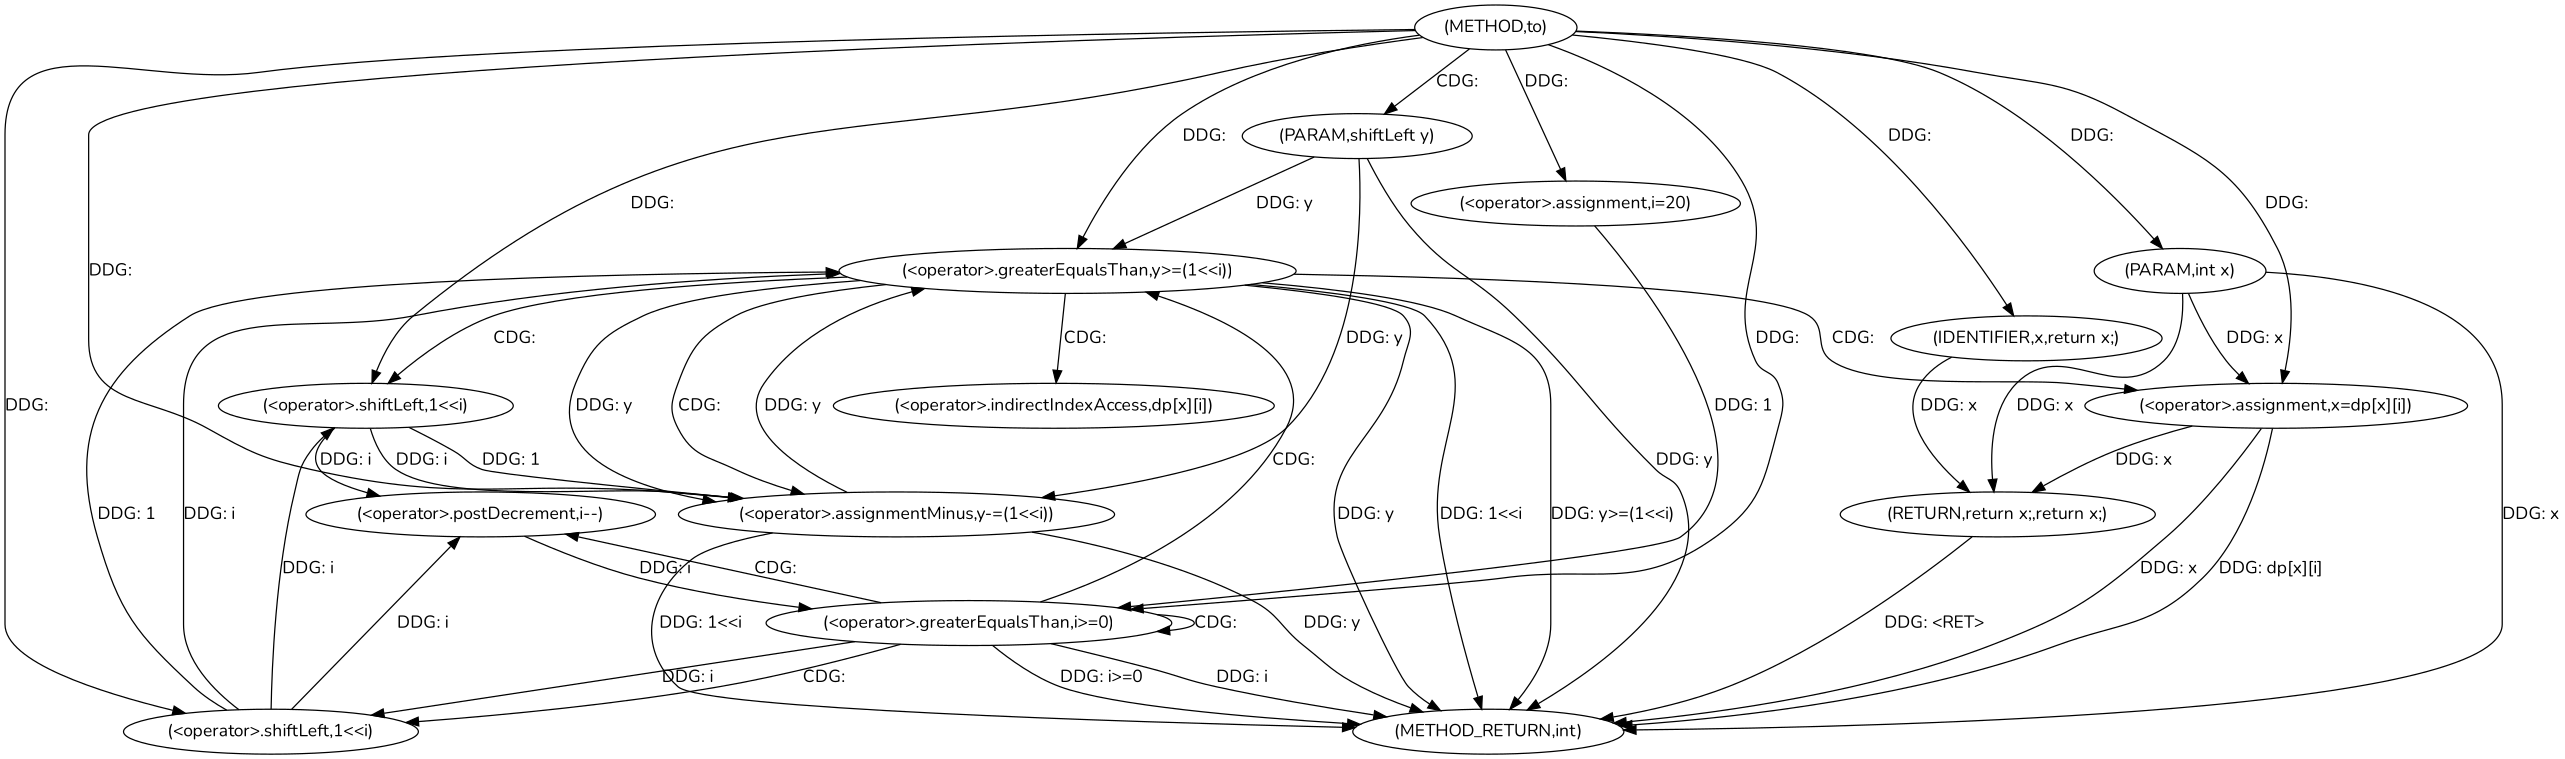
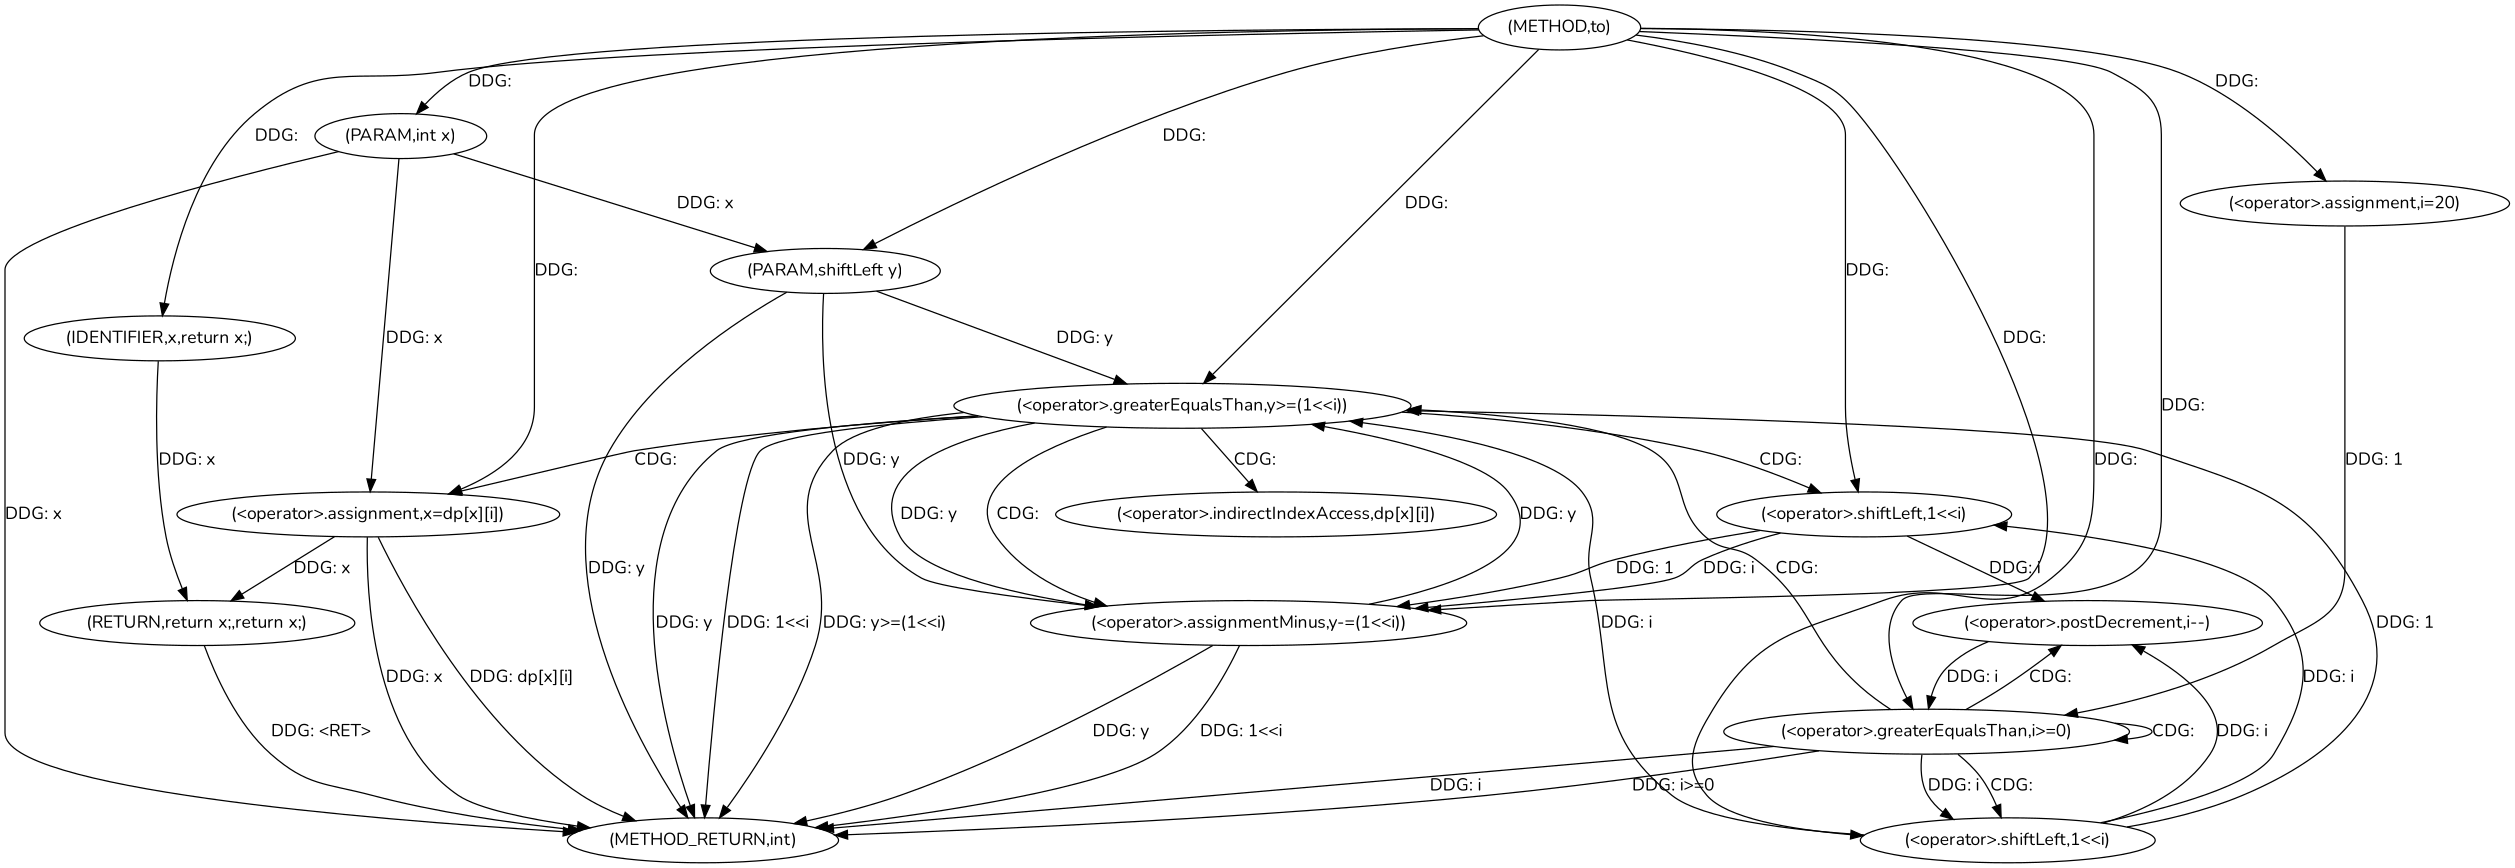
edge "(METHOD,to)" -> "(PARAM,shiftLeft y)": label "CDG: " -> "DDG: "
edge "(PARAM,int x)" -> "(RETURN,return x;,return x;)": now "(PARAM,int x)" -> "(PARAM,shiftLeft y)"
